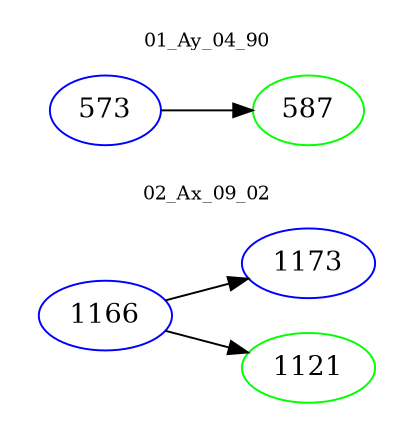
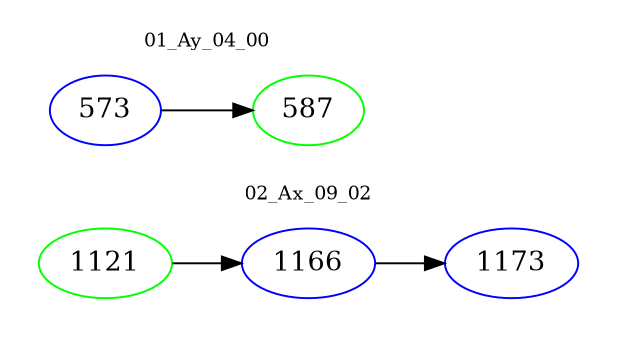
cluster "01_Ay_04_90": label "01_Ay_04_90" -> "01_Ay_04_00"
edge "1166" -> "1121": reversed
